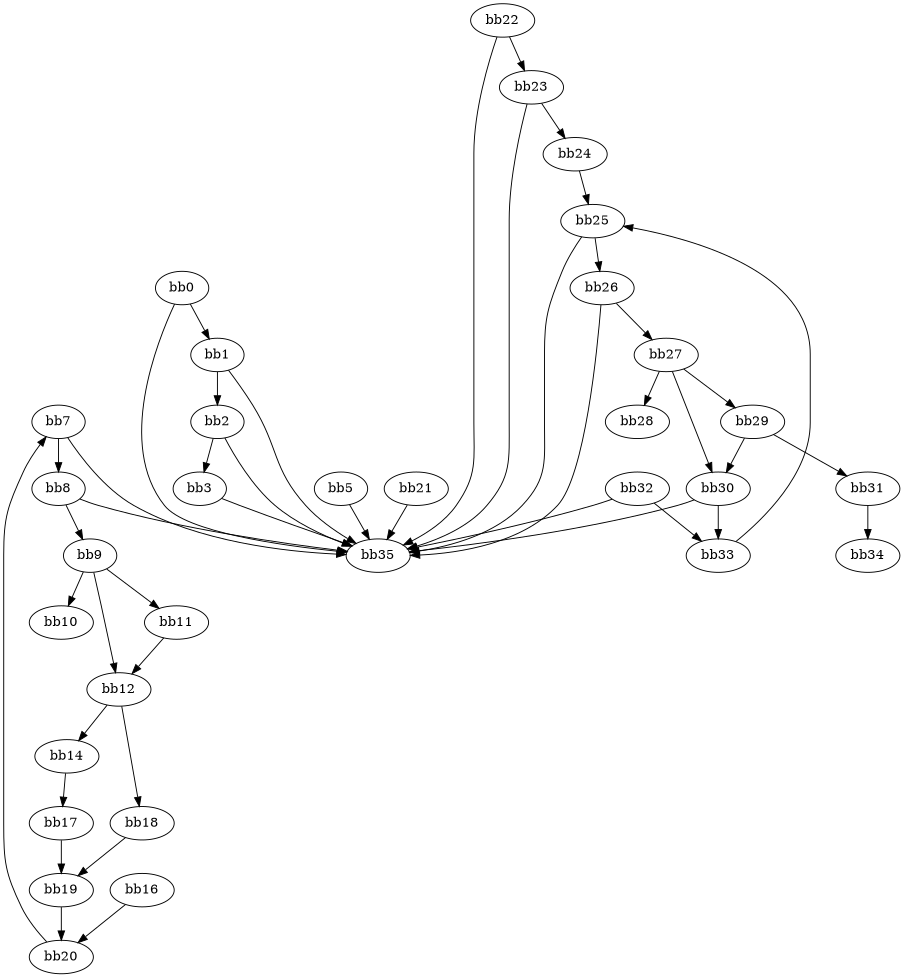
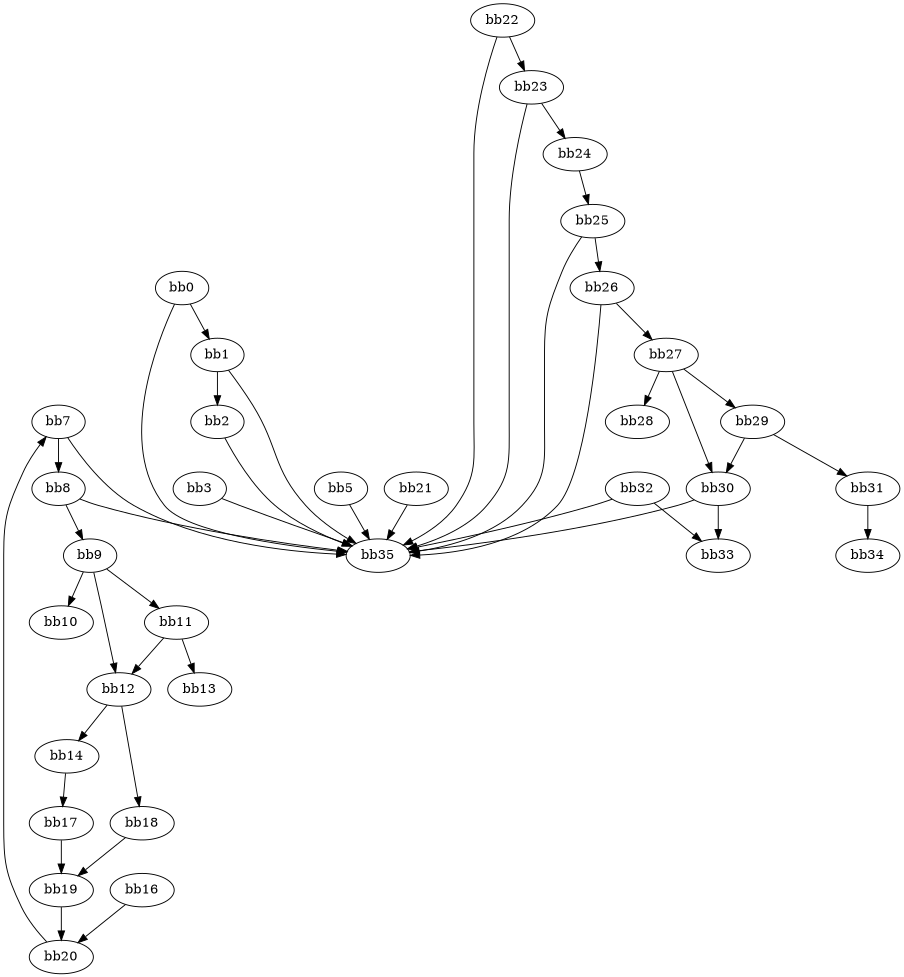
edge "bb33" -> "bb25": removed
edge "bb2" -> "bb3": removed
node "bb13": added
